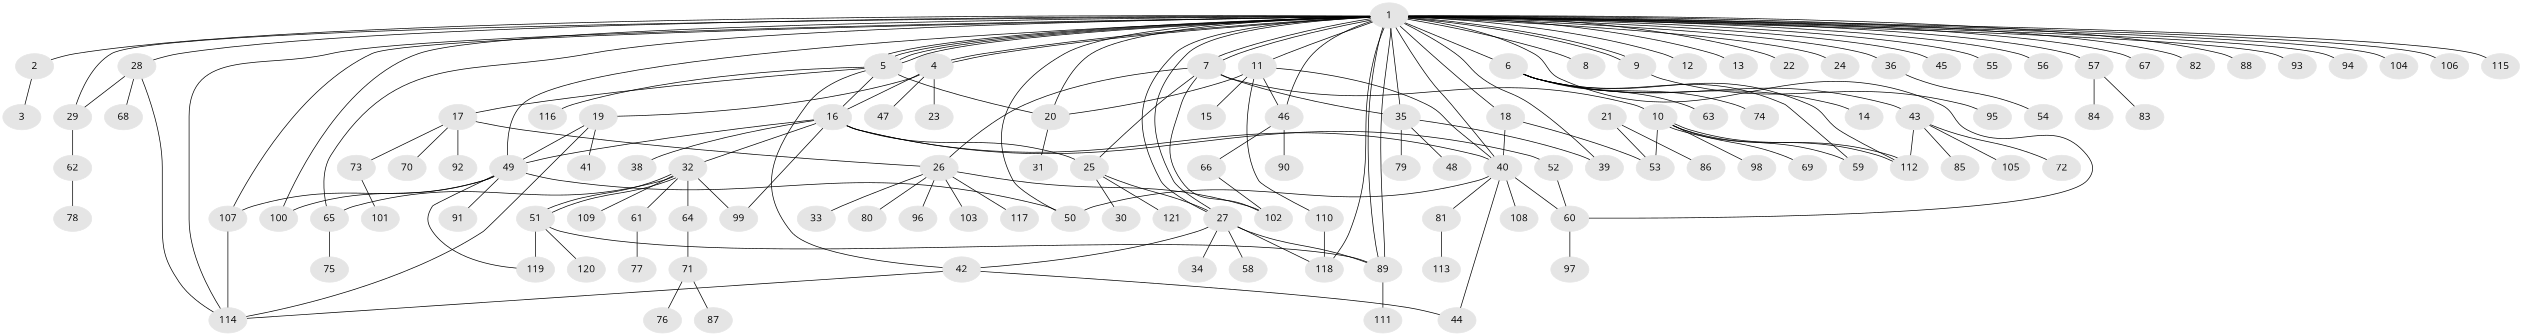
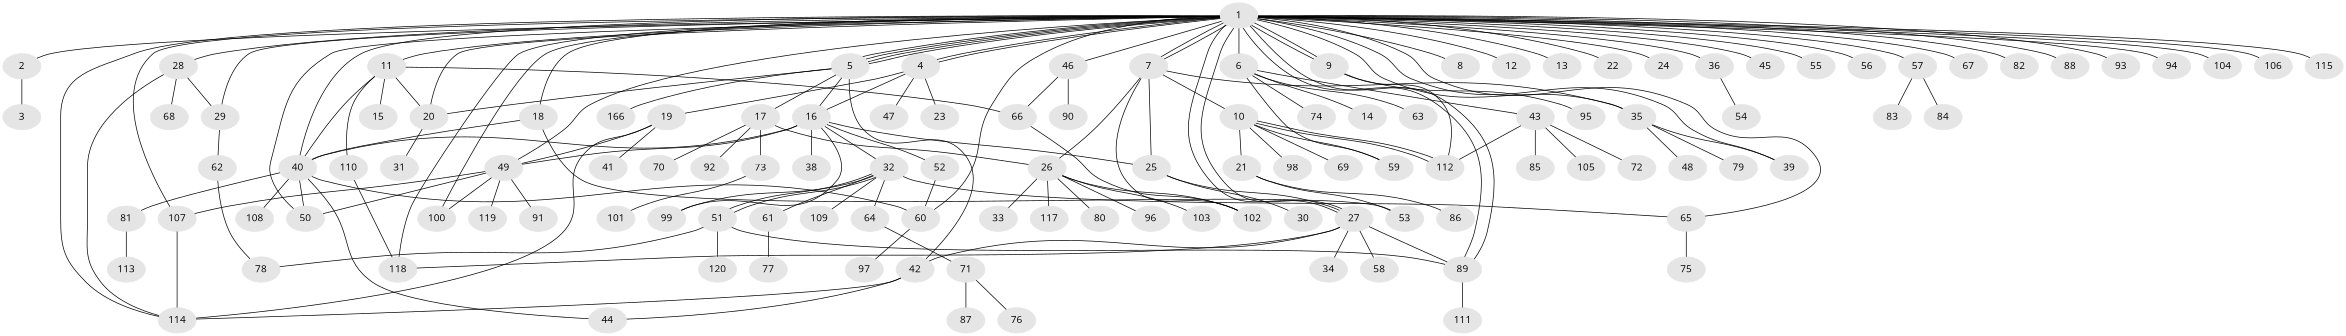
edge "11" -- "46": now "11" -- "66"
edge "6" -- "112": now "9" -- "112"
node "116": label "116" -> "166"
edge "10" -- "53": now "10" -- "21"
node "121": removed
edge "51" -- "119": now "51" -- "78"
